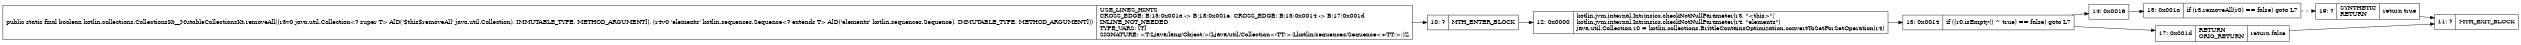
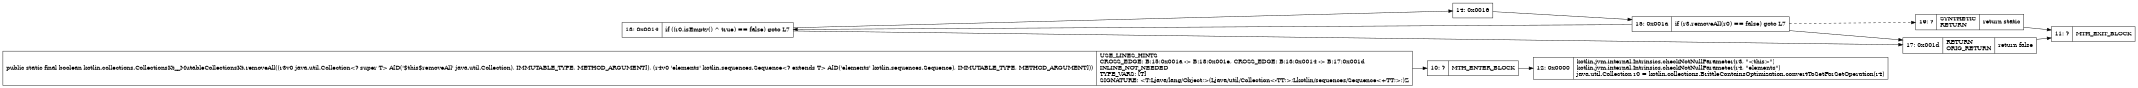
node "19: ?": text "return true" -> "return static"
edge "12: 0x0000" -> "13: 0x0014": now "15: 0x001a" -> "13: 0x0014"
edge "15: 0x001a" -> "17: 0x001d": added
